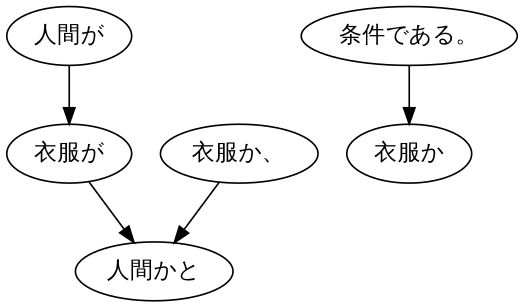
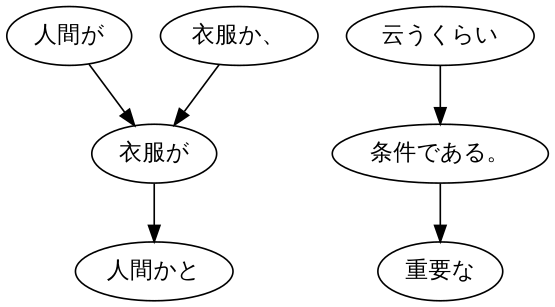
node "云うくらい": added
node "衣服か": label "衣服か" -> "重要な"
edge "衣服か、" -> "人間かと": now "衣服か、" -> "衣服が"
